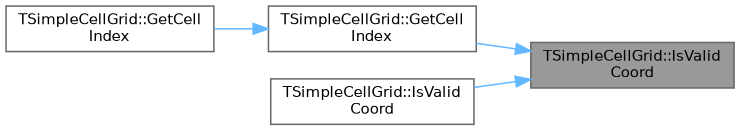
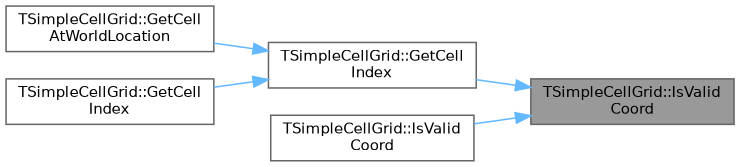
node "TSimpleCellGrid::GetCell AtWorldLocation": added
